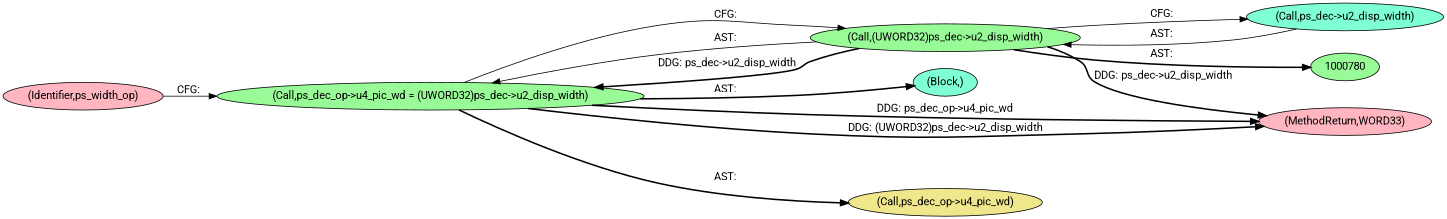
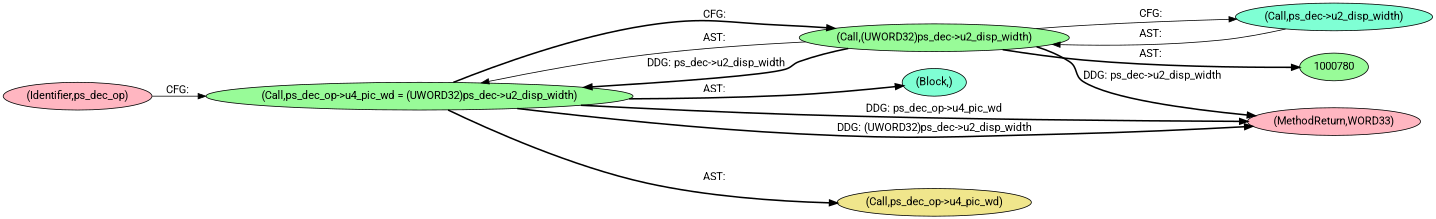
edge "(Call,ps_dec_op->u4_pic_wd = (UWORD32)ps_dec->u2_disp_width)" -> "(Call,(UWORD32)ps_dec->u2_disp_width)": style solid -> bold
node "(Identifier,ps_width_op)": label "(Identifier,ps_width_op)" -> "(Identifier,ps_dec_op)"
